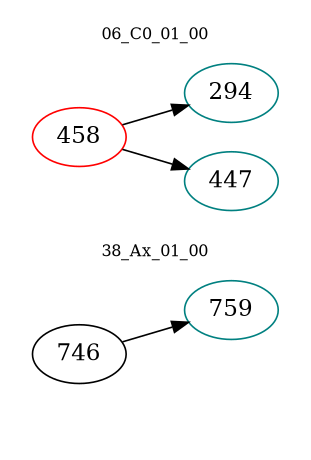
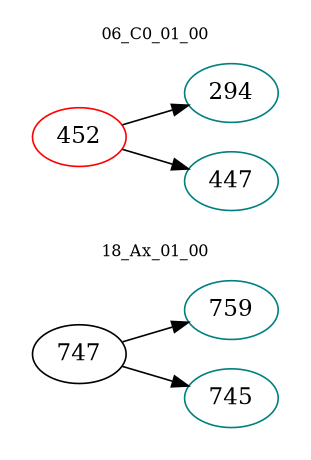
node "458": label "458" -> "452"
cluster "38_Ax_01_00": label "38_Ax_01_00" -> "18_Ax_01_00"
node "746": label "746" -> "747"
node "745": added
